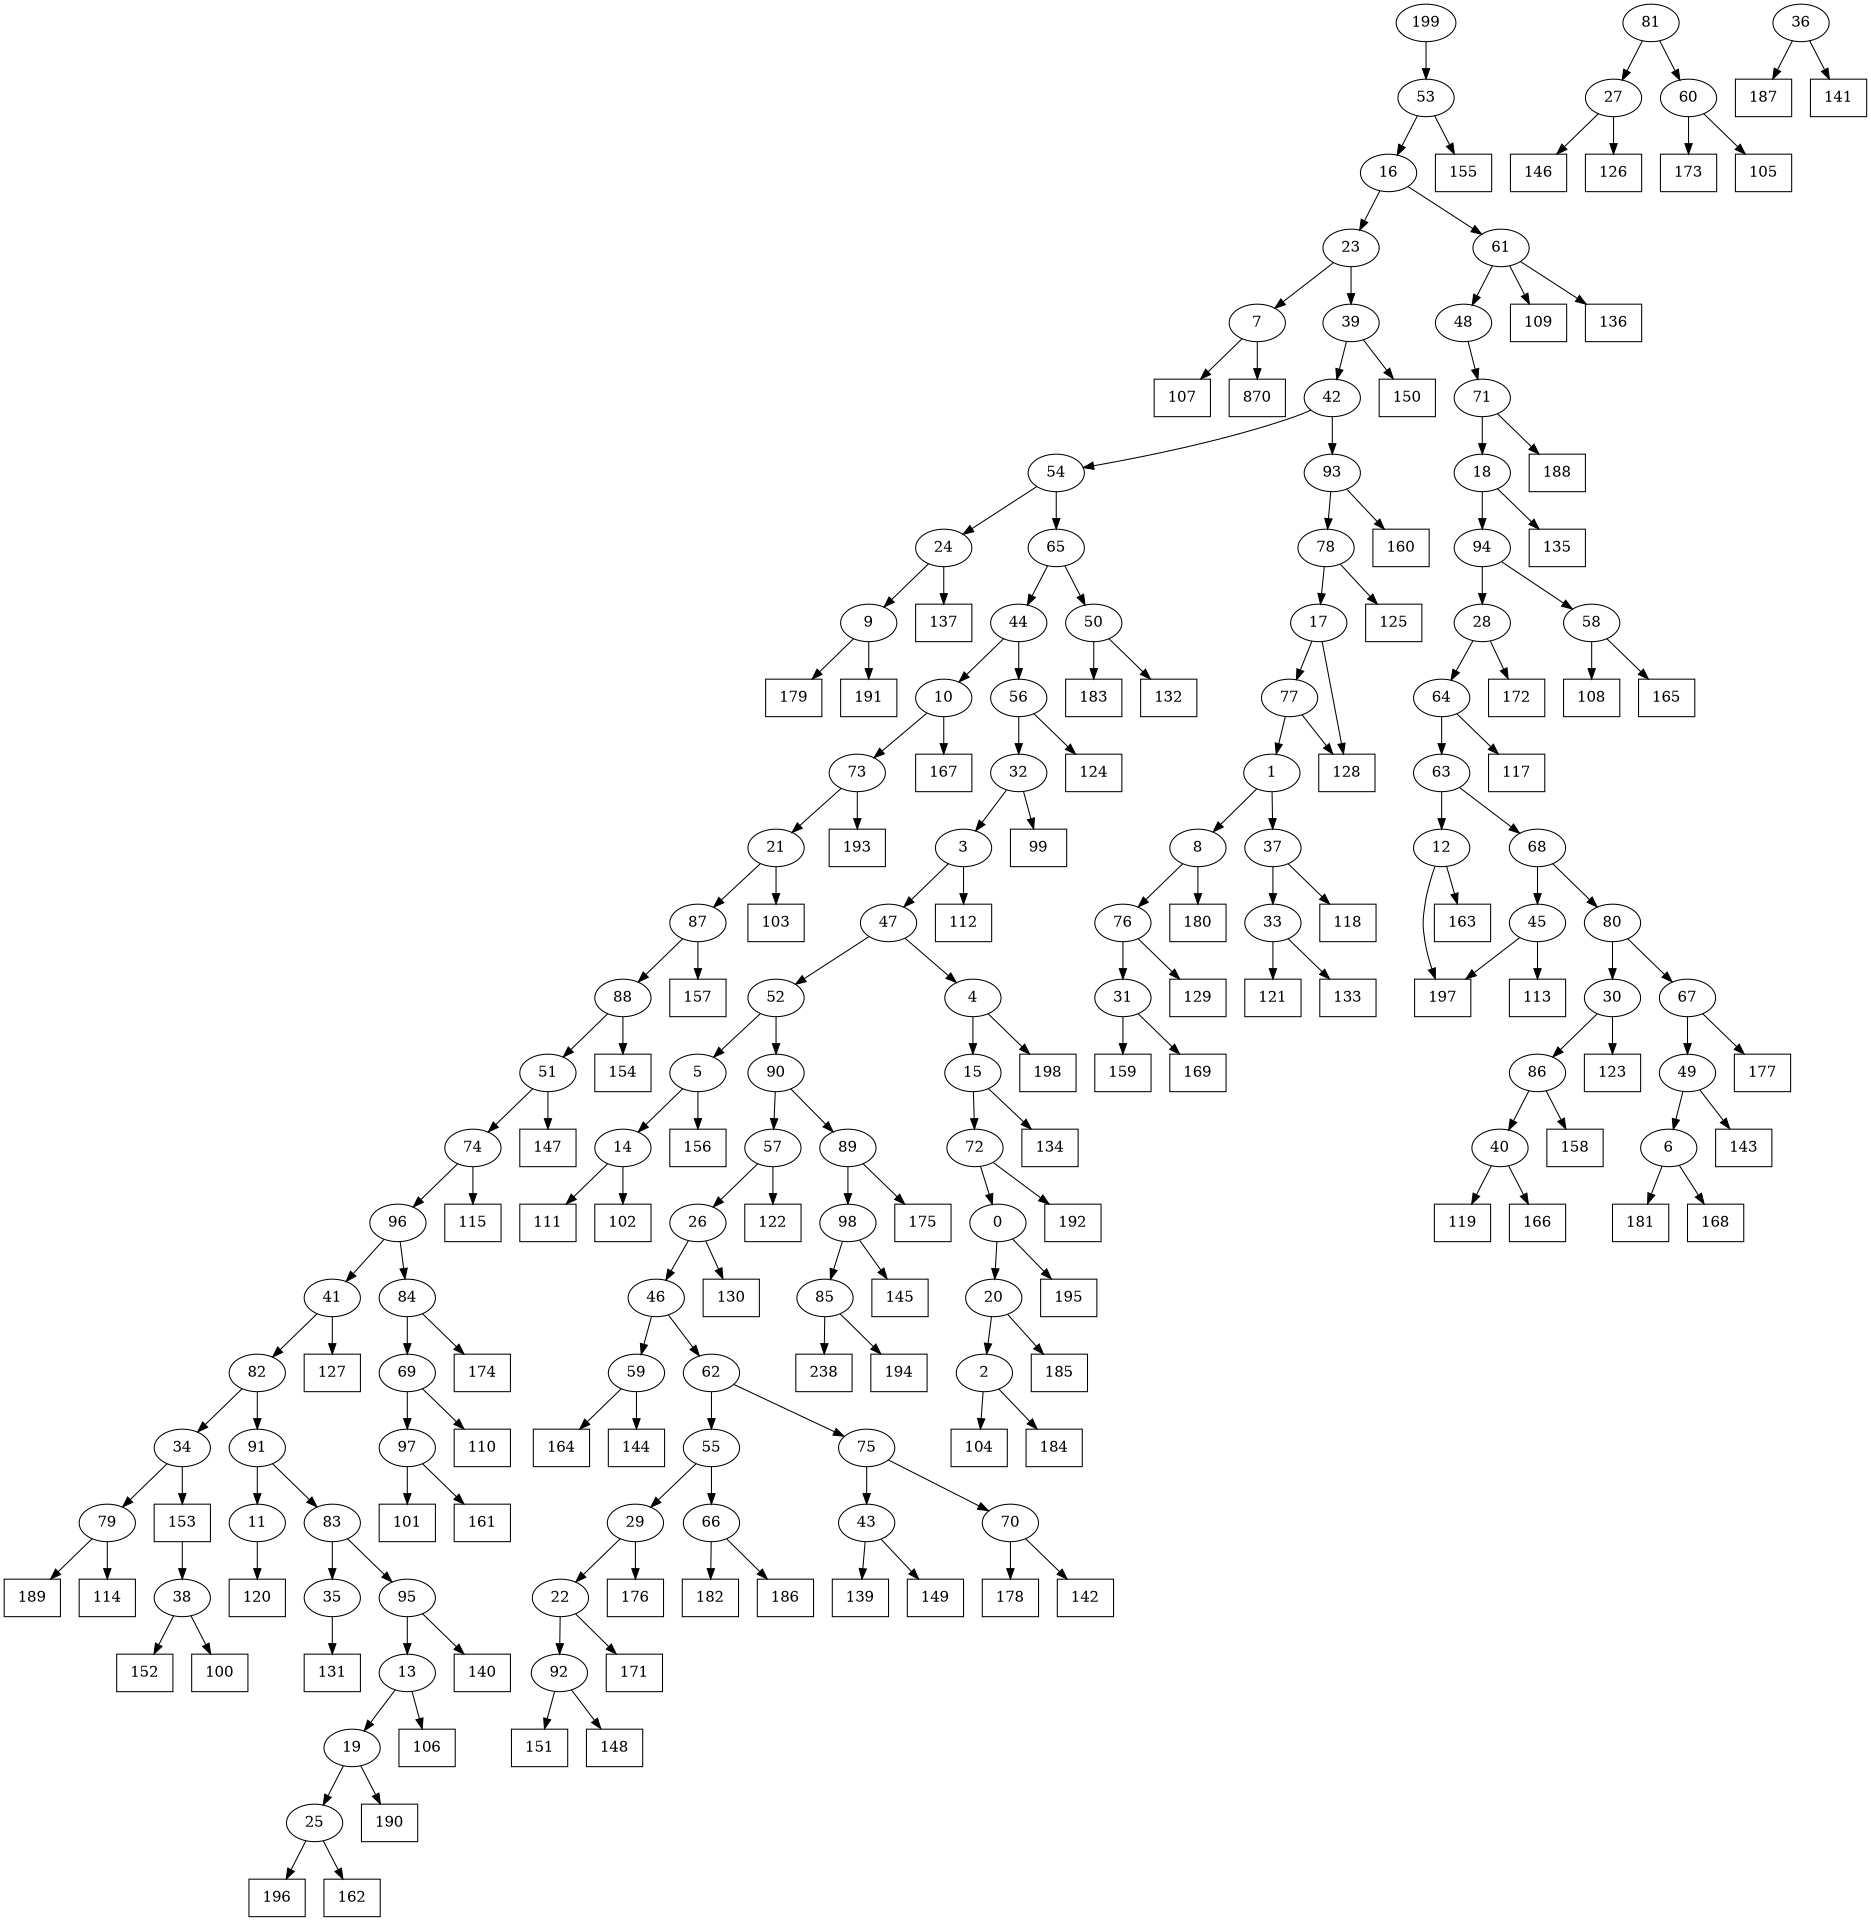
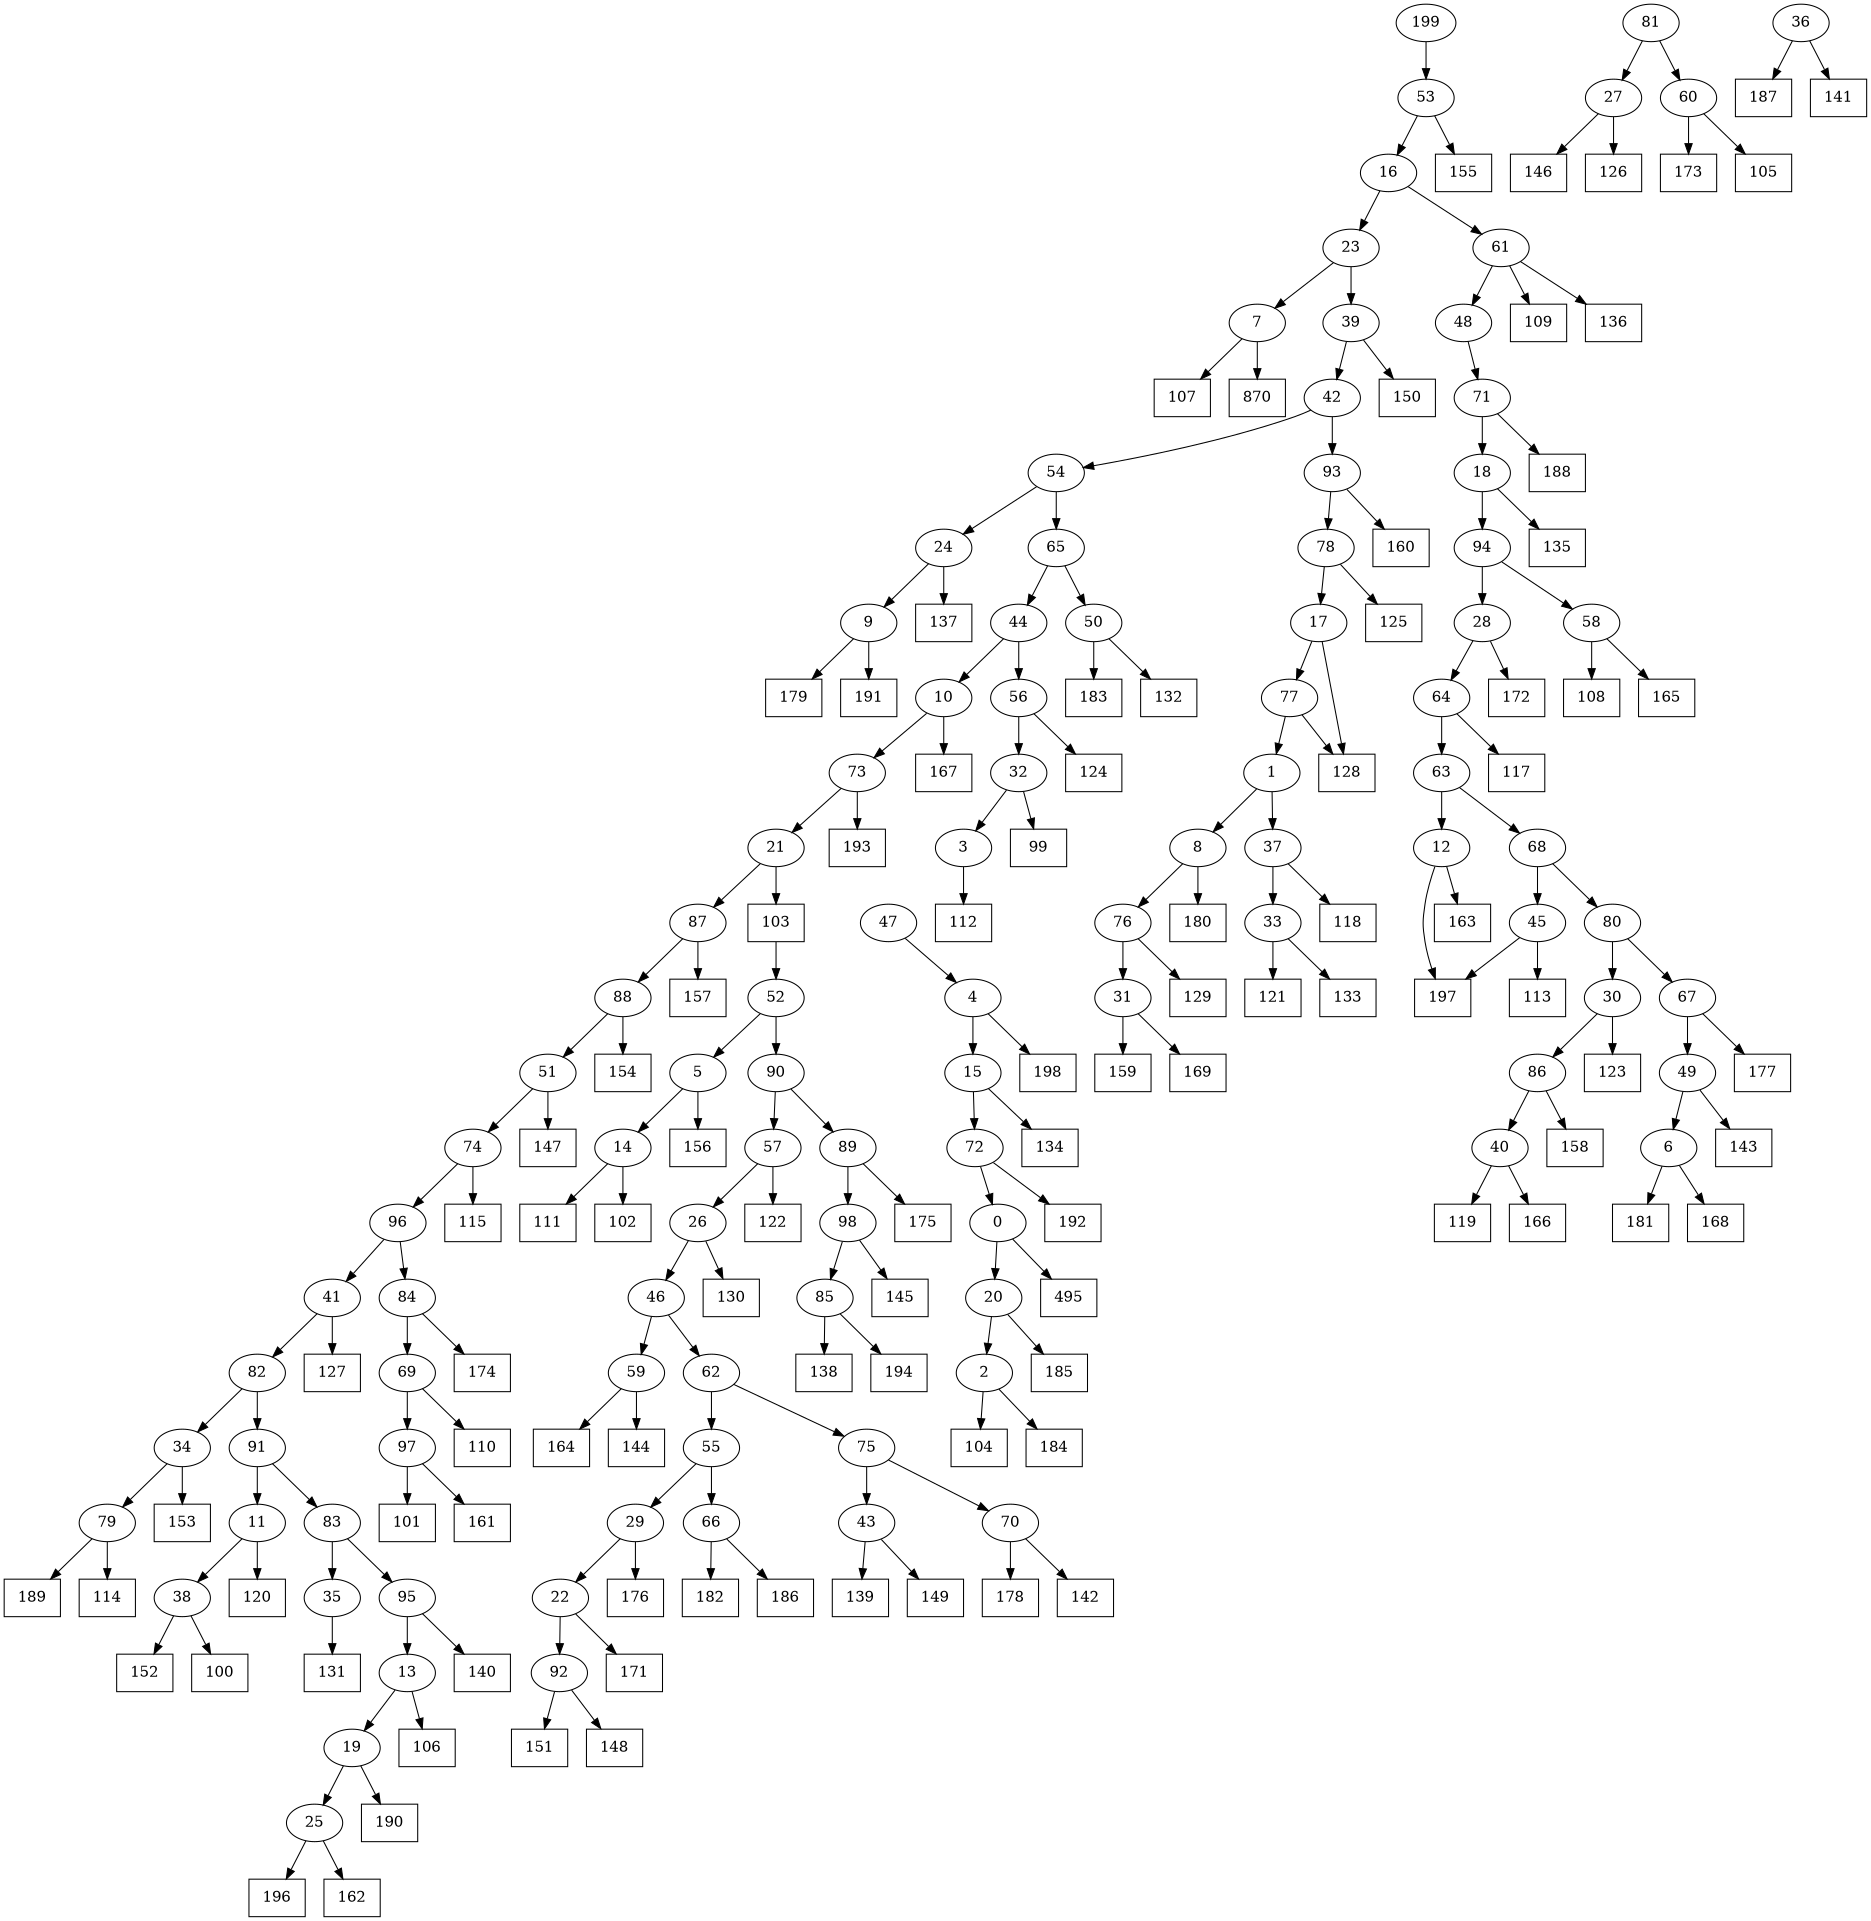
edge "3" -> "47": removed
edge "47" -> "52": now "103" -> "52"
node "195": label "195" -> "495"
node "238": label "238" -> "138"
edge "153" -> "38": now "11" -> "38"
